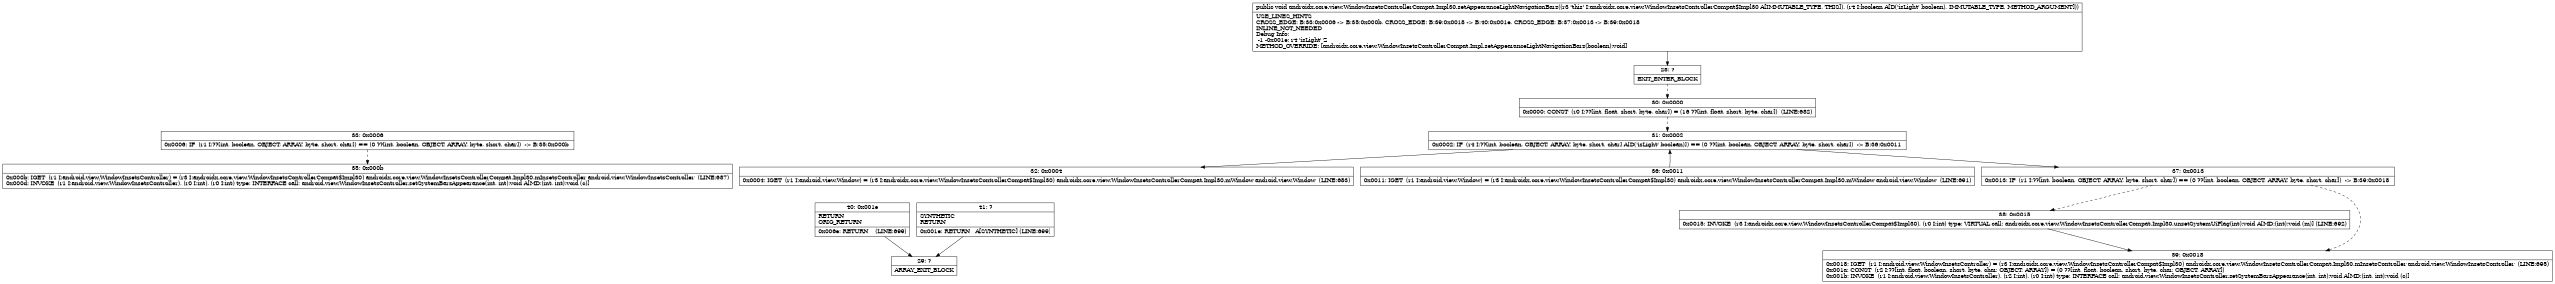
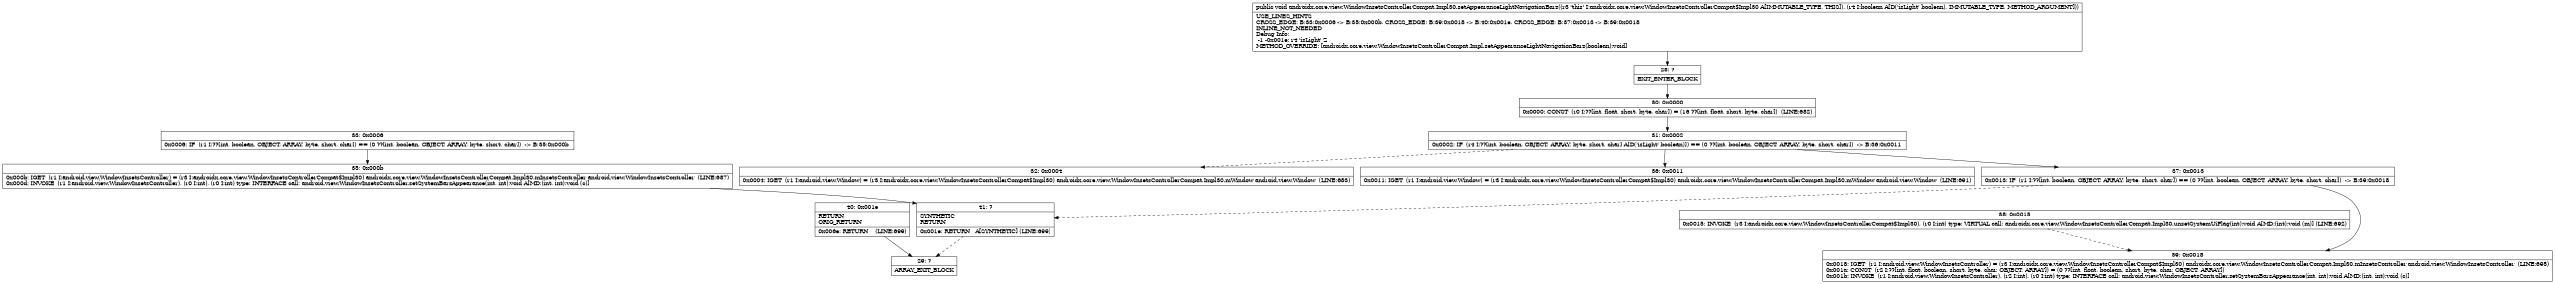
edge "28: ?" -> "30: 0x0000": style dashed -> solid
edge "30: 0x0000" -> "31: 0x0002": style dashed -> solid
edge "33: 0x0006" -> "35: 0x000b": style dashed -> solid
edge "31: 0x0002" -> "32: 0x0004": style solid -> dashed
edge "36: 0x0011" -> "31: 0x0002": reversed
edge "35: 0x000b" -> "41: ?": added
edge "37: 0x0013" -> "38: 0x0015": now "37: 0x0013" -> "41: ?"
edge "37: 0x0013" -> "39: 0x0018": style dashed -> solid
edge "38: 0x0015" -> "39: 0x0018": style solid -> dashed
edge "41: ?" -> "29: ?": style solid -> dashed
